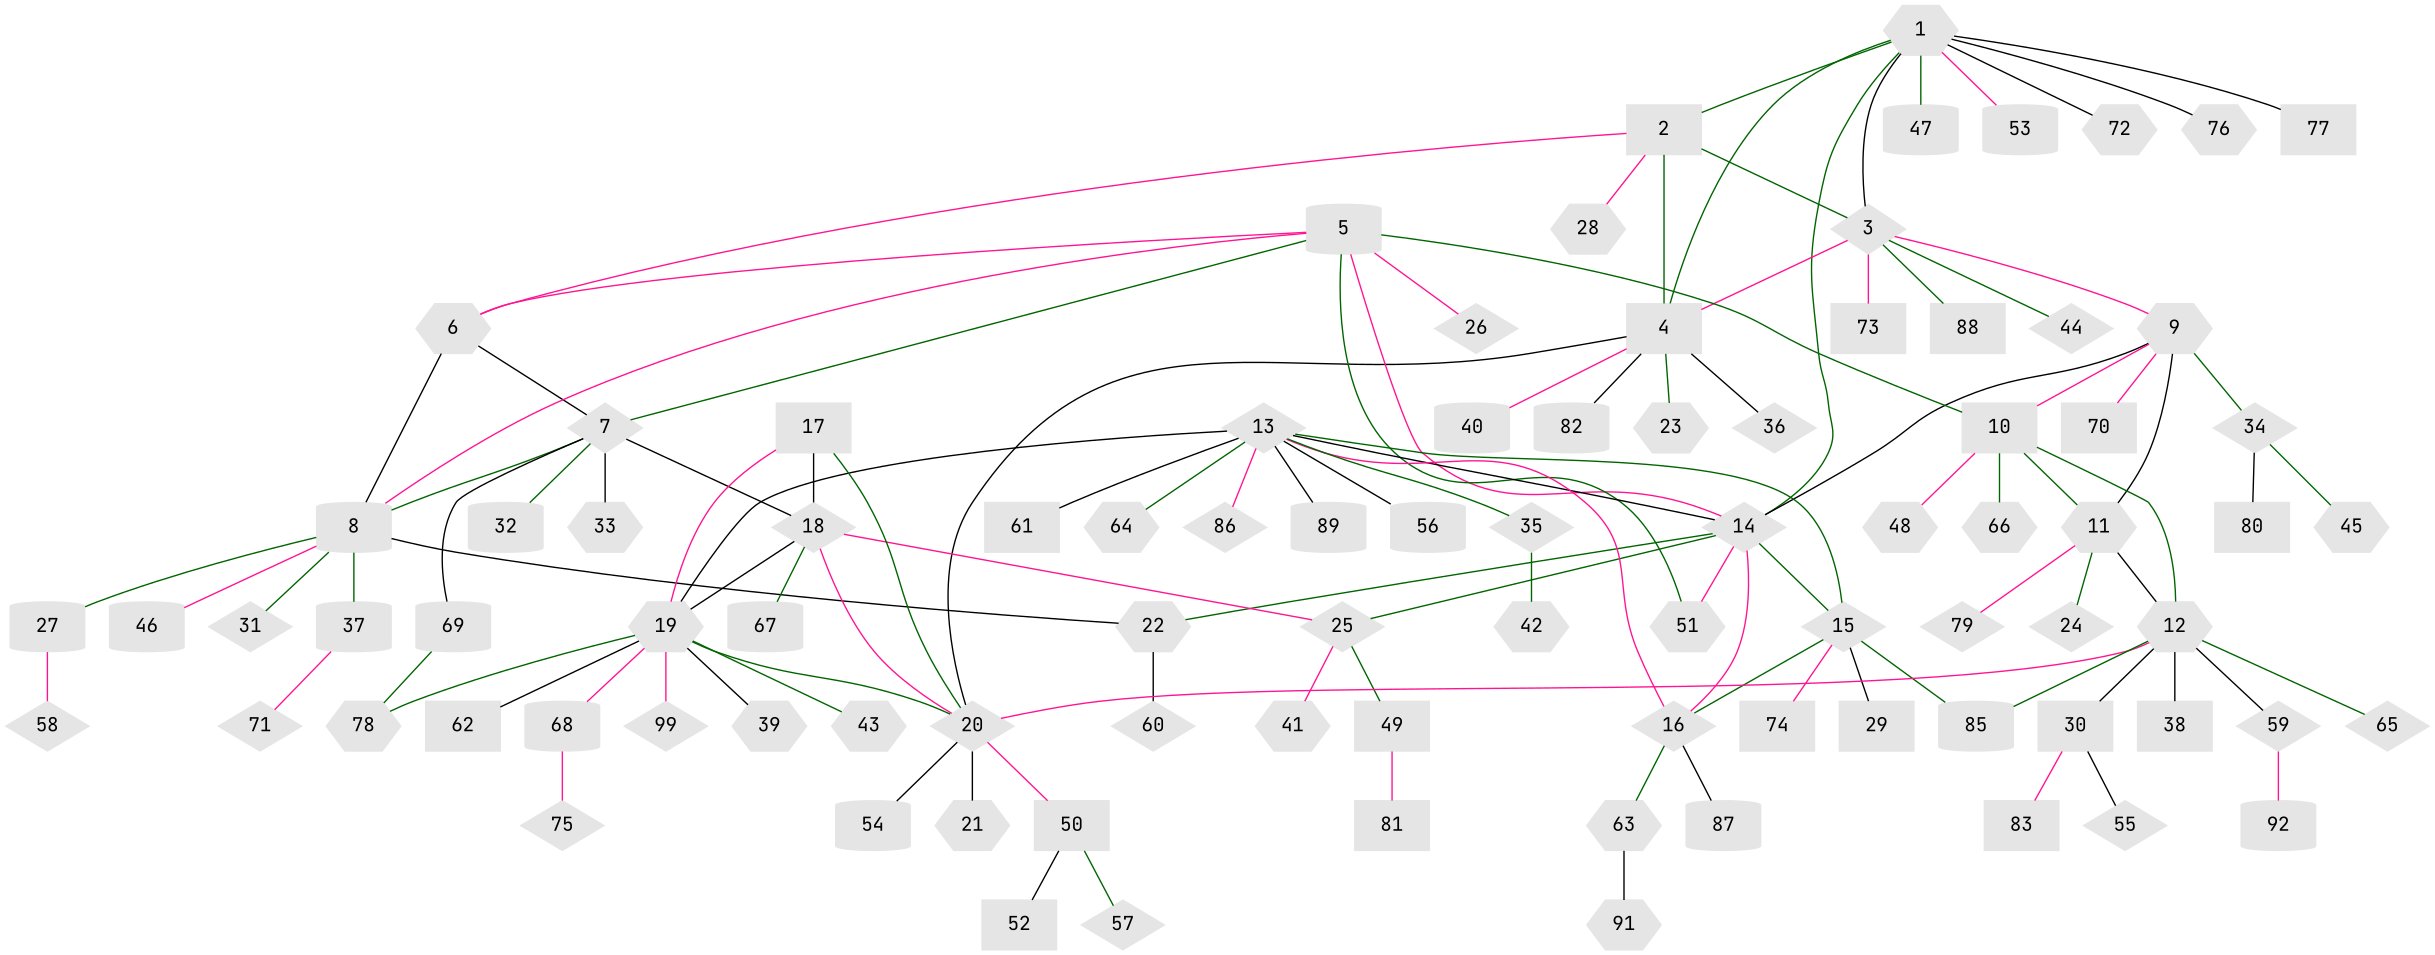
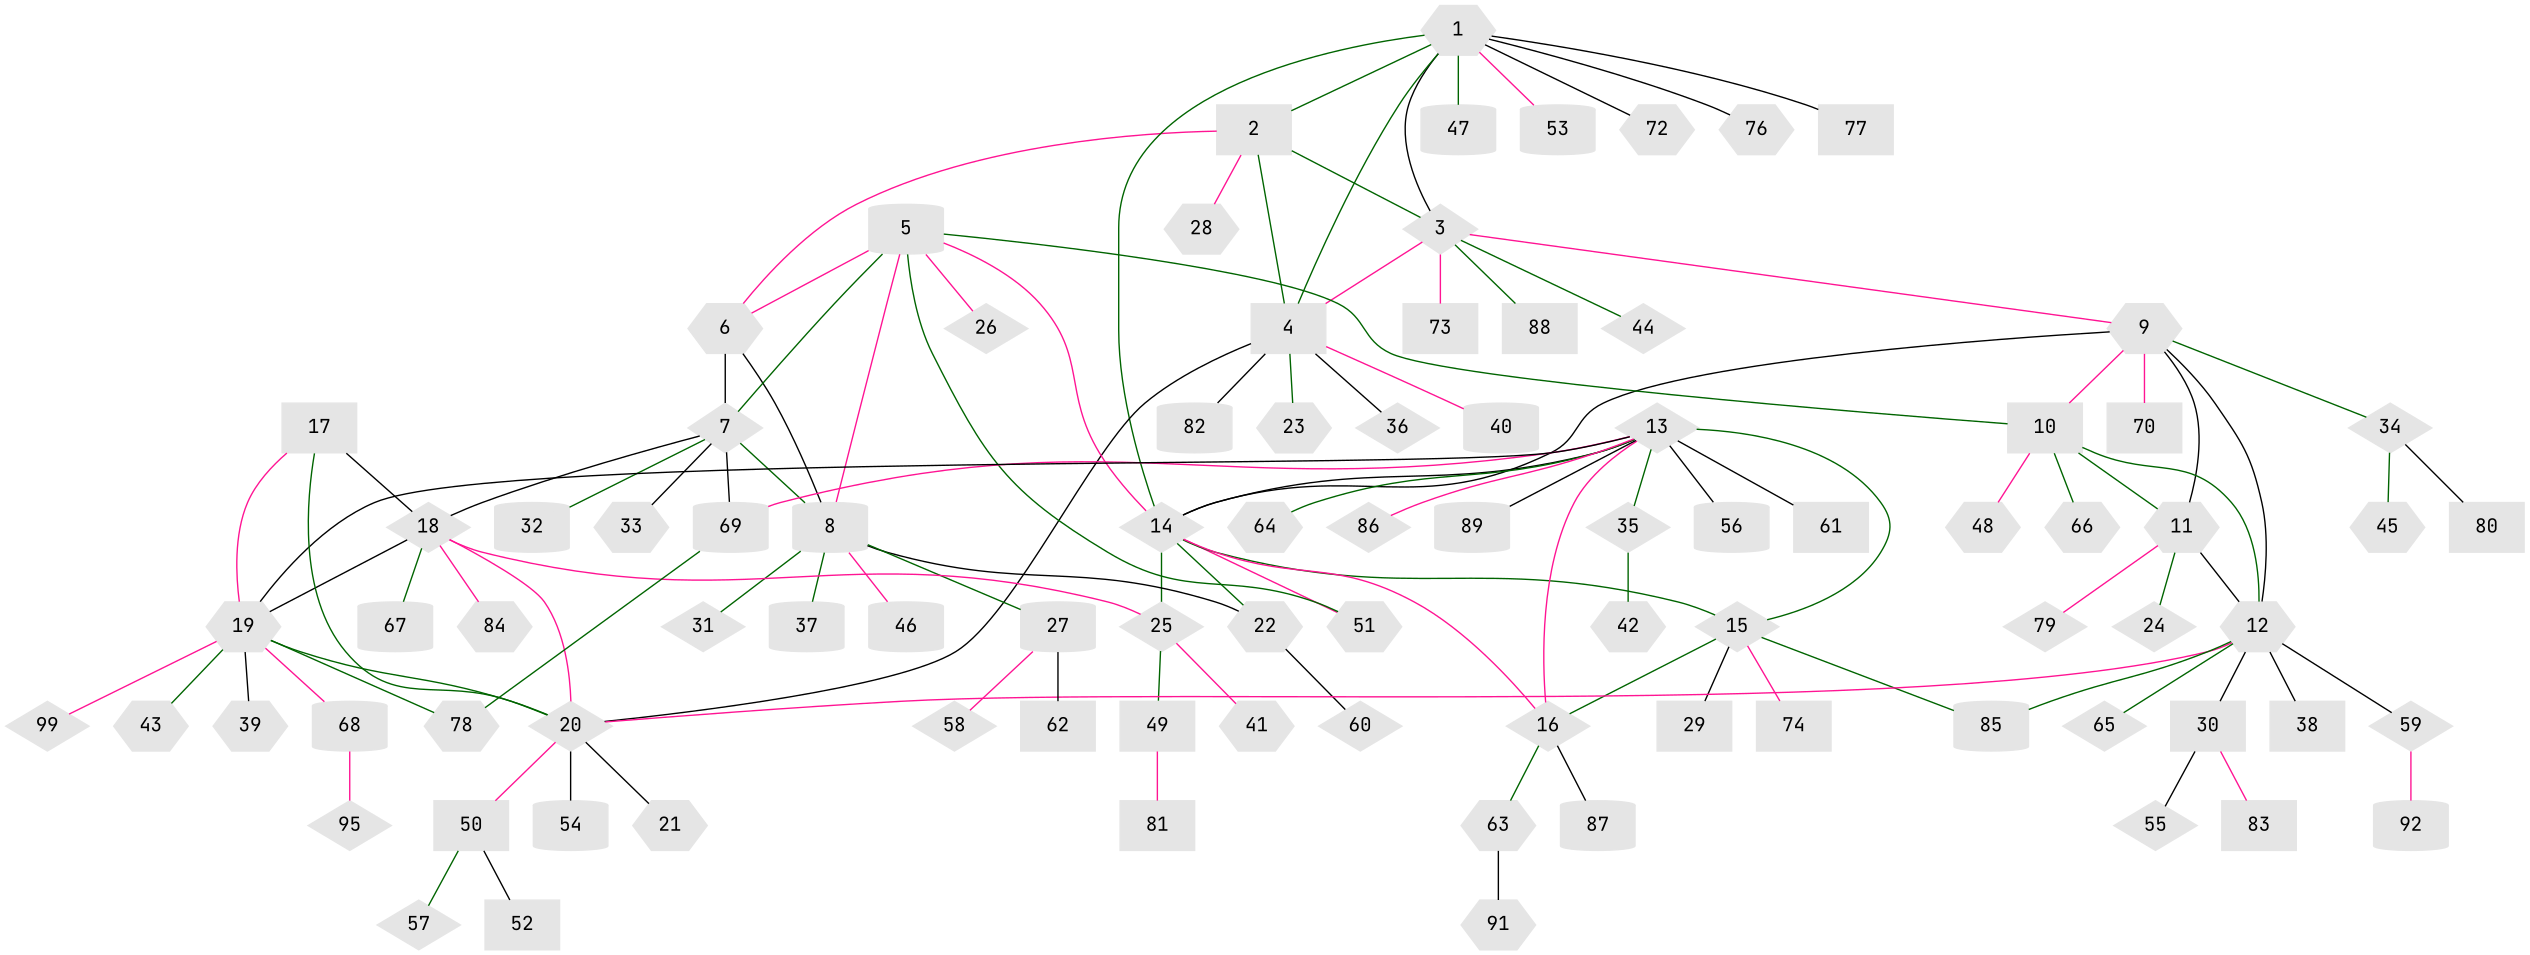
edge "9" -- "12": added
edge "13" -- "69": added
node "84": added
edge "19" -- "62": now "27" -- "62"
node "71": removed
node "75": label "75" -> "95"
